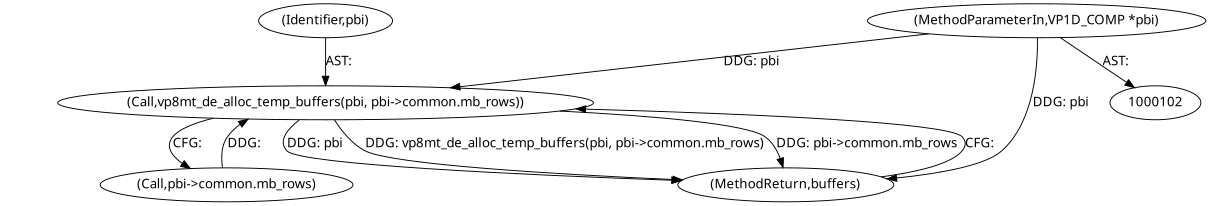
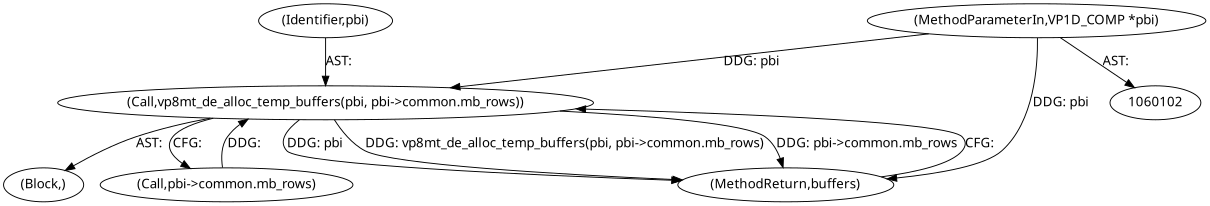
node "1000102": label "1000102" -> "1060102"
node "(Block,)": added
